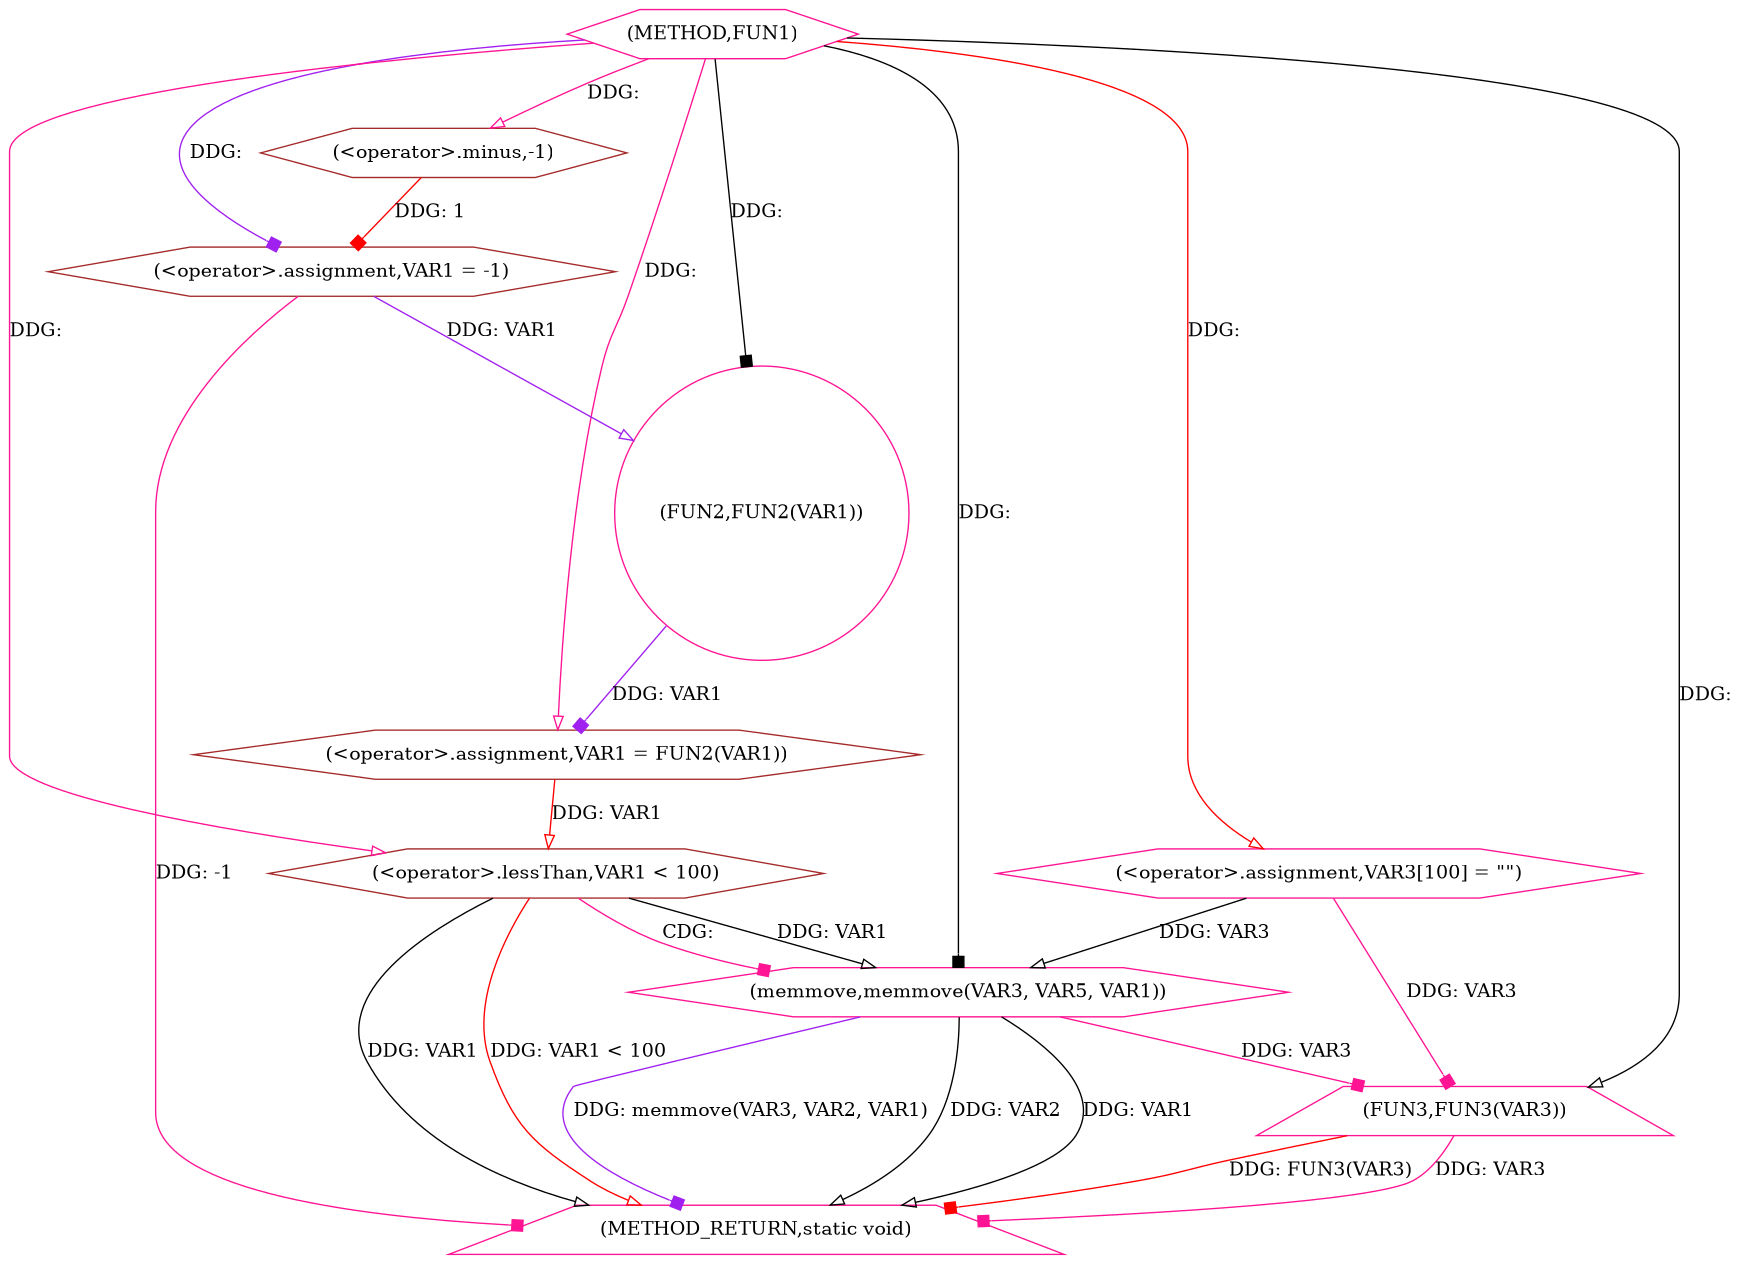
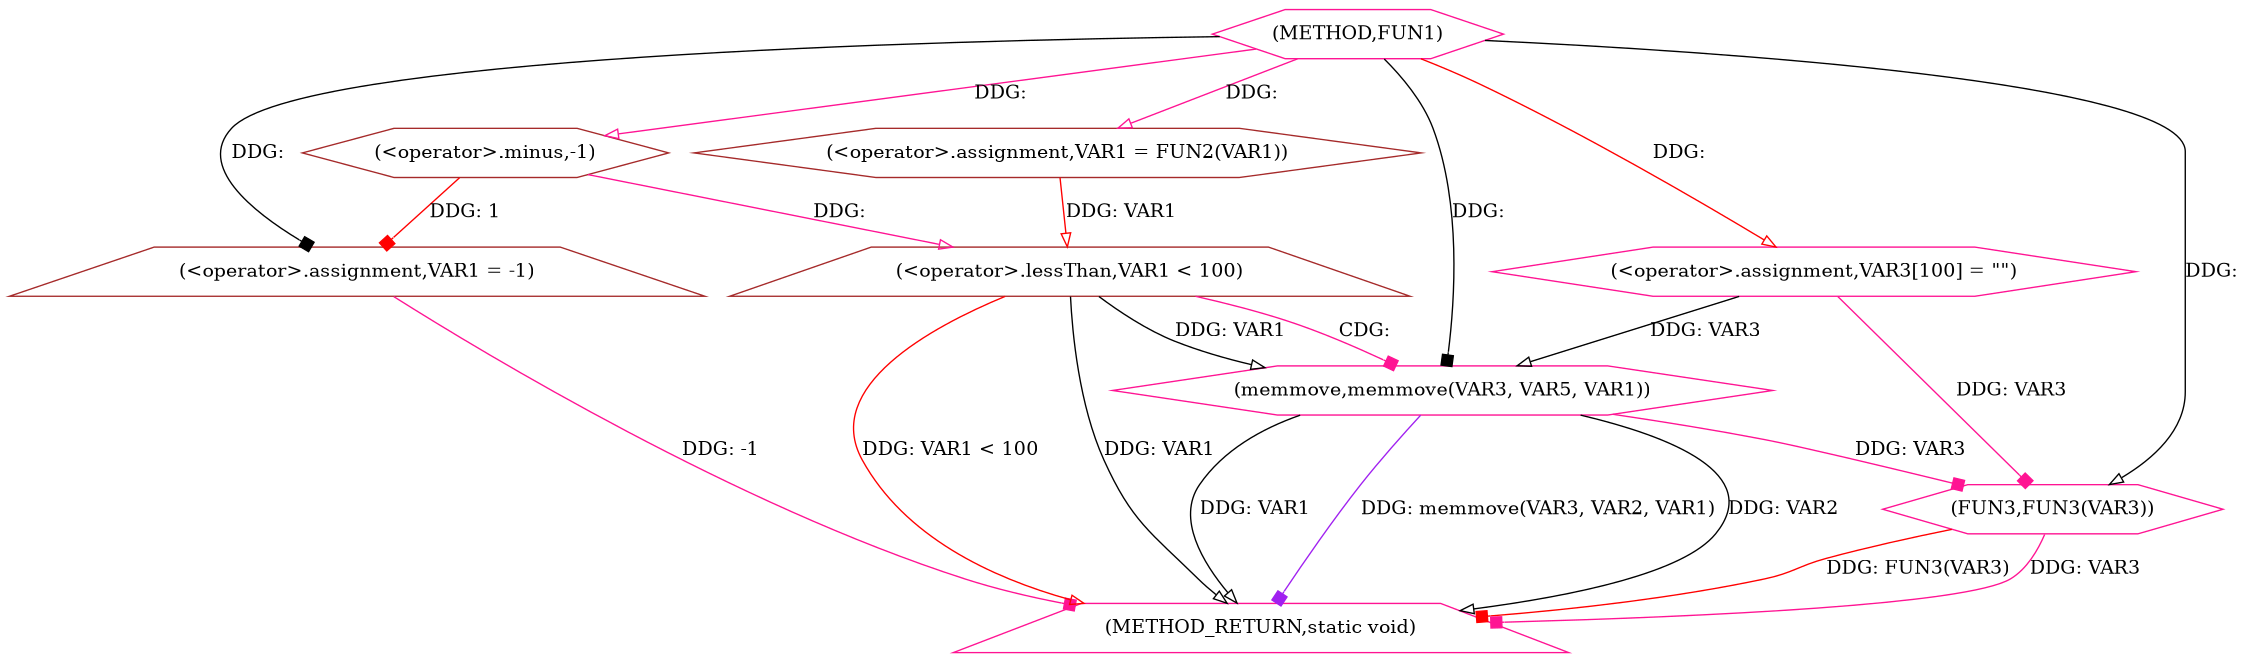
edge "(METHOD,FUN1)" -> "(<operator>.assignment,VAR1 = -1)": color purple -> black
node "(<operator>.assignment,VAR1 = -1)": shape hexagon -> trapezium
edge "(METHOD,FUN1)" -> "(<operator>.lessThan,VAR1 < 100)": now "(<operator>.minus,-1)" -> "(<operator>.lessThan,VAR1 < 100)"
node "(FUN2,FUN2(VAR1))": removed
node "(<operator>.lessThan,VAR1 < 100)": shape hexagon -> trapezium
node "(FUN3,FUN3(VAR3))": shape trapezium -> hexagon
